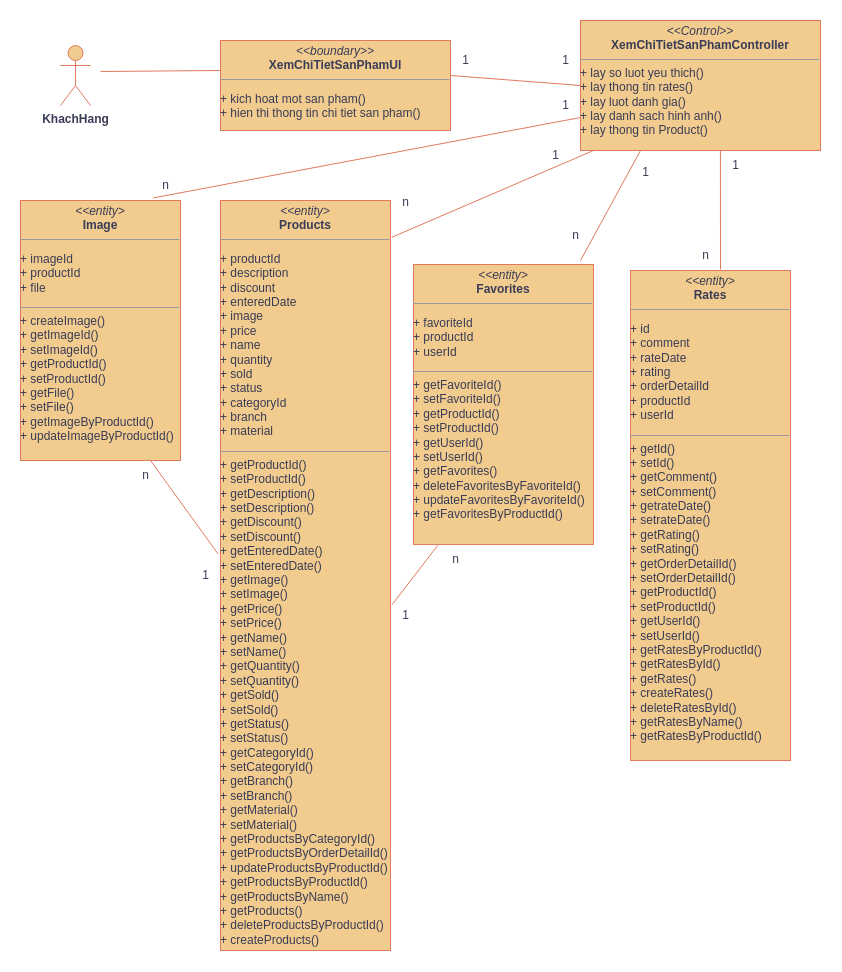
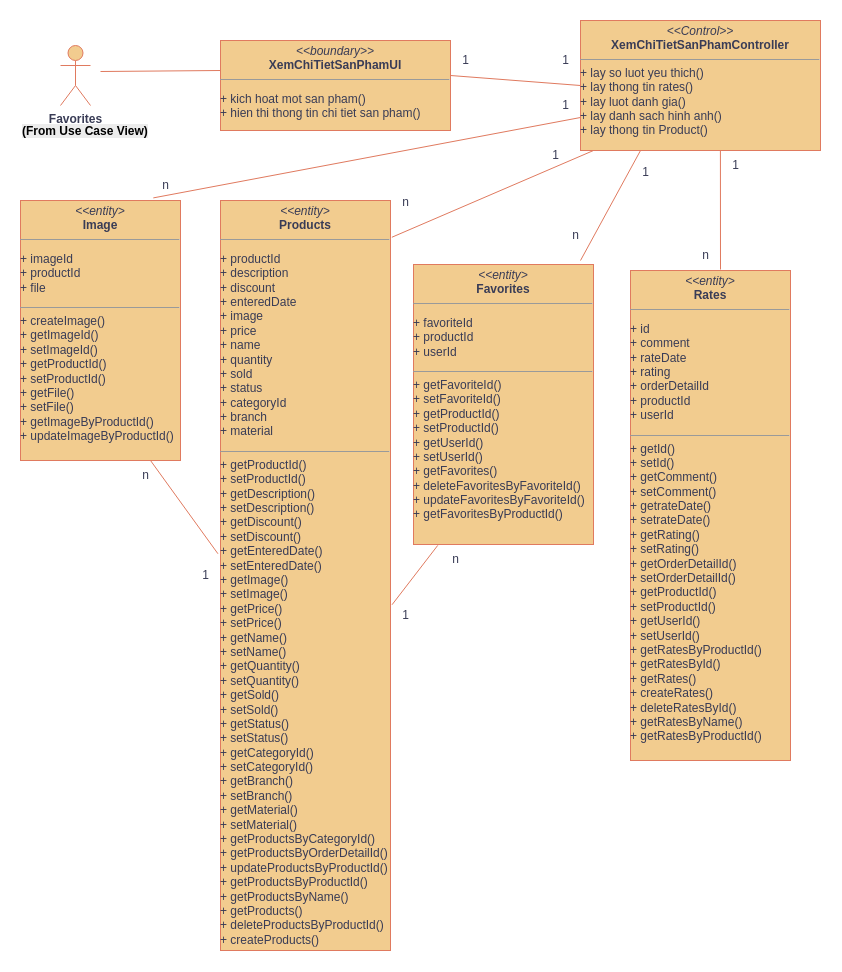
node "KhachHang": label "KhachHang" -> "Favorites"
node "(From Use Case View)": added
